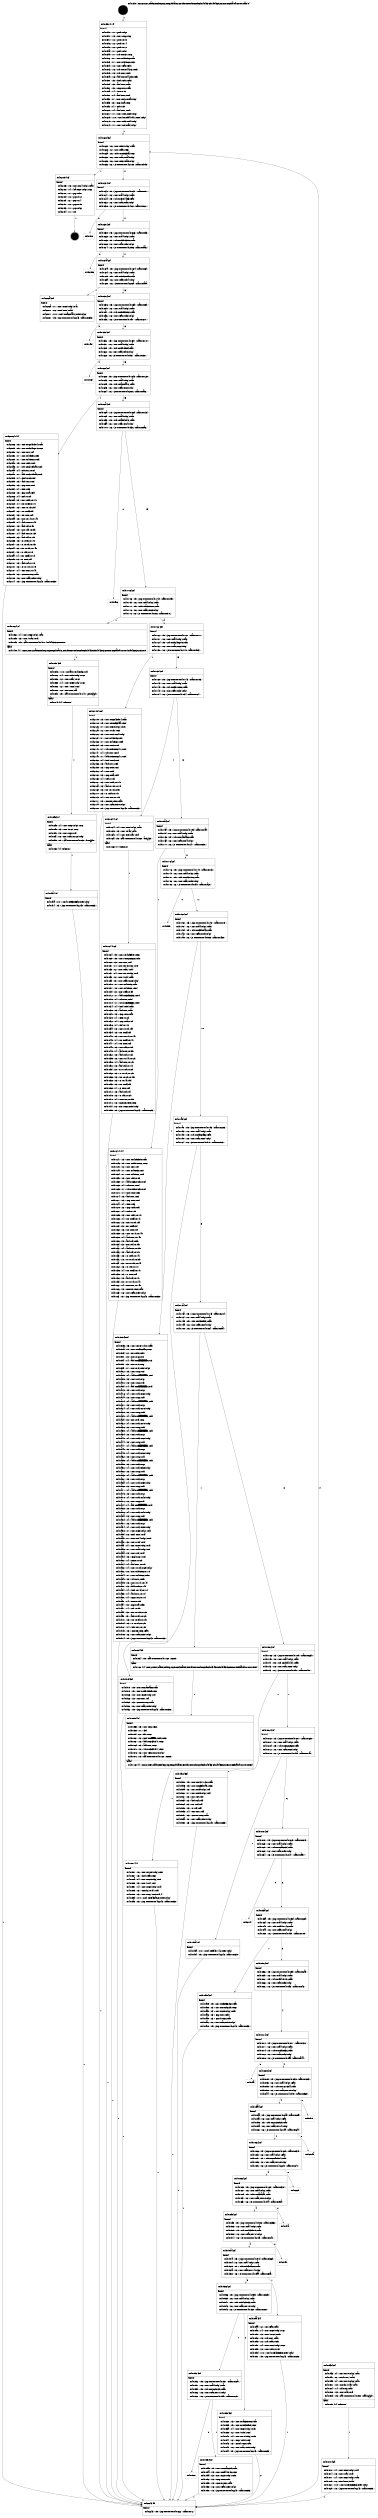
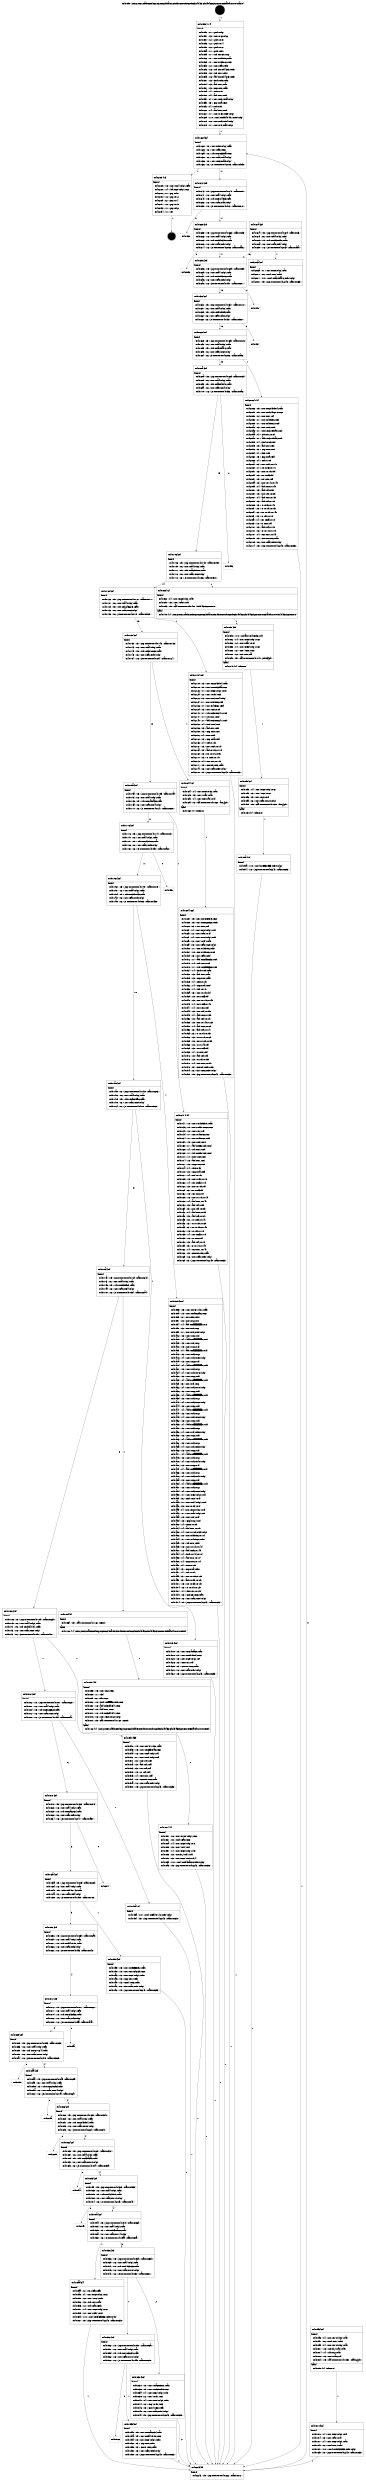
edge "0x40165e [28]" -> "0x40167a [28]": now "0x40165e [28]" -> "0x401696 [28]"
